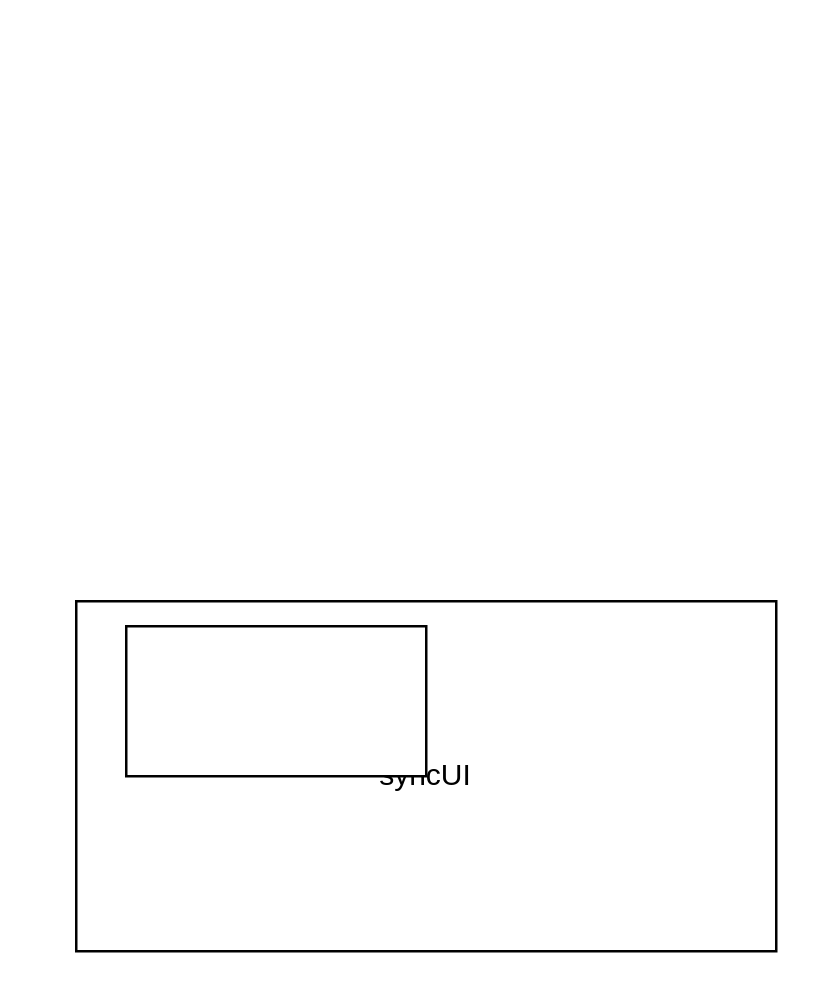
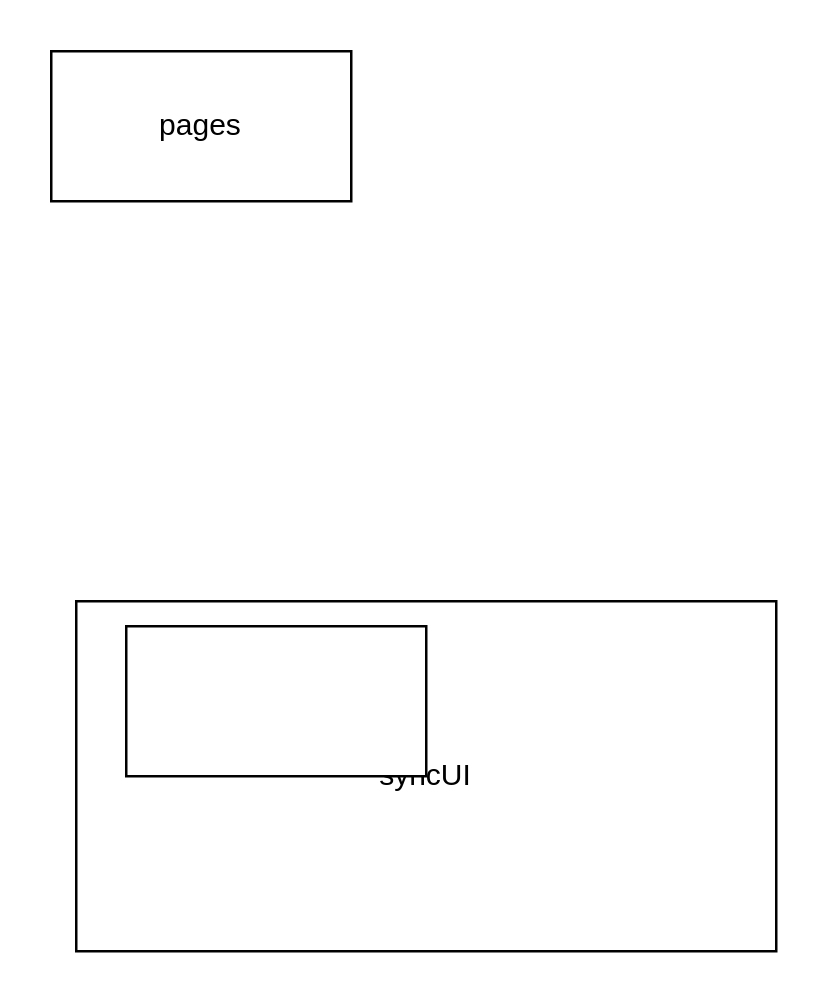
node "pages": added
